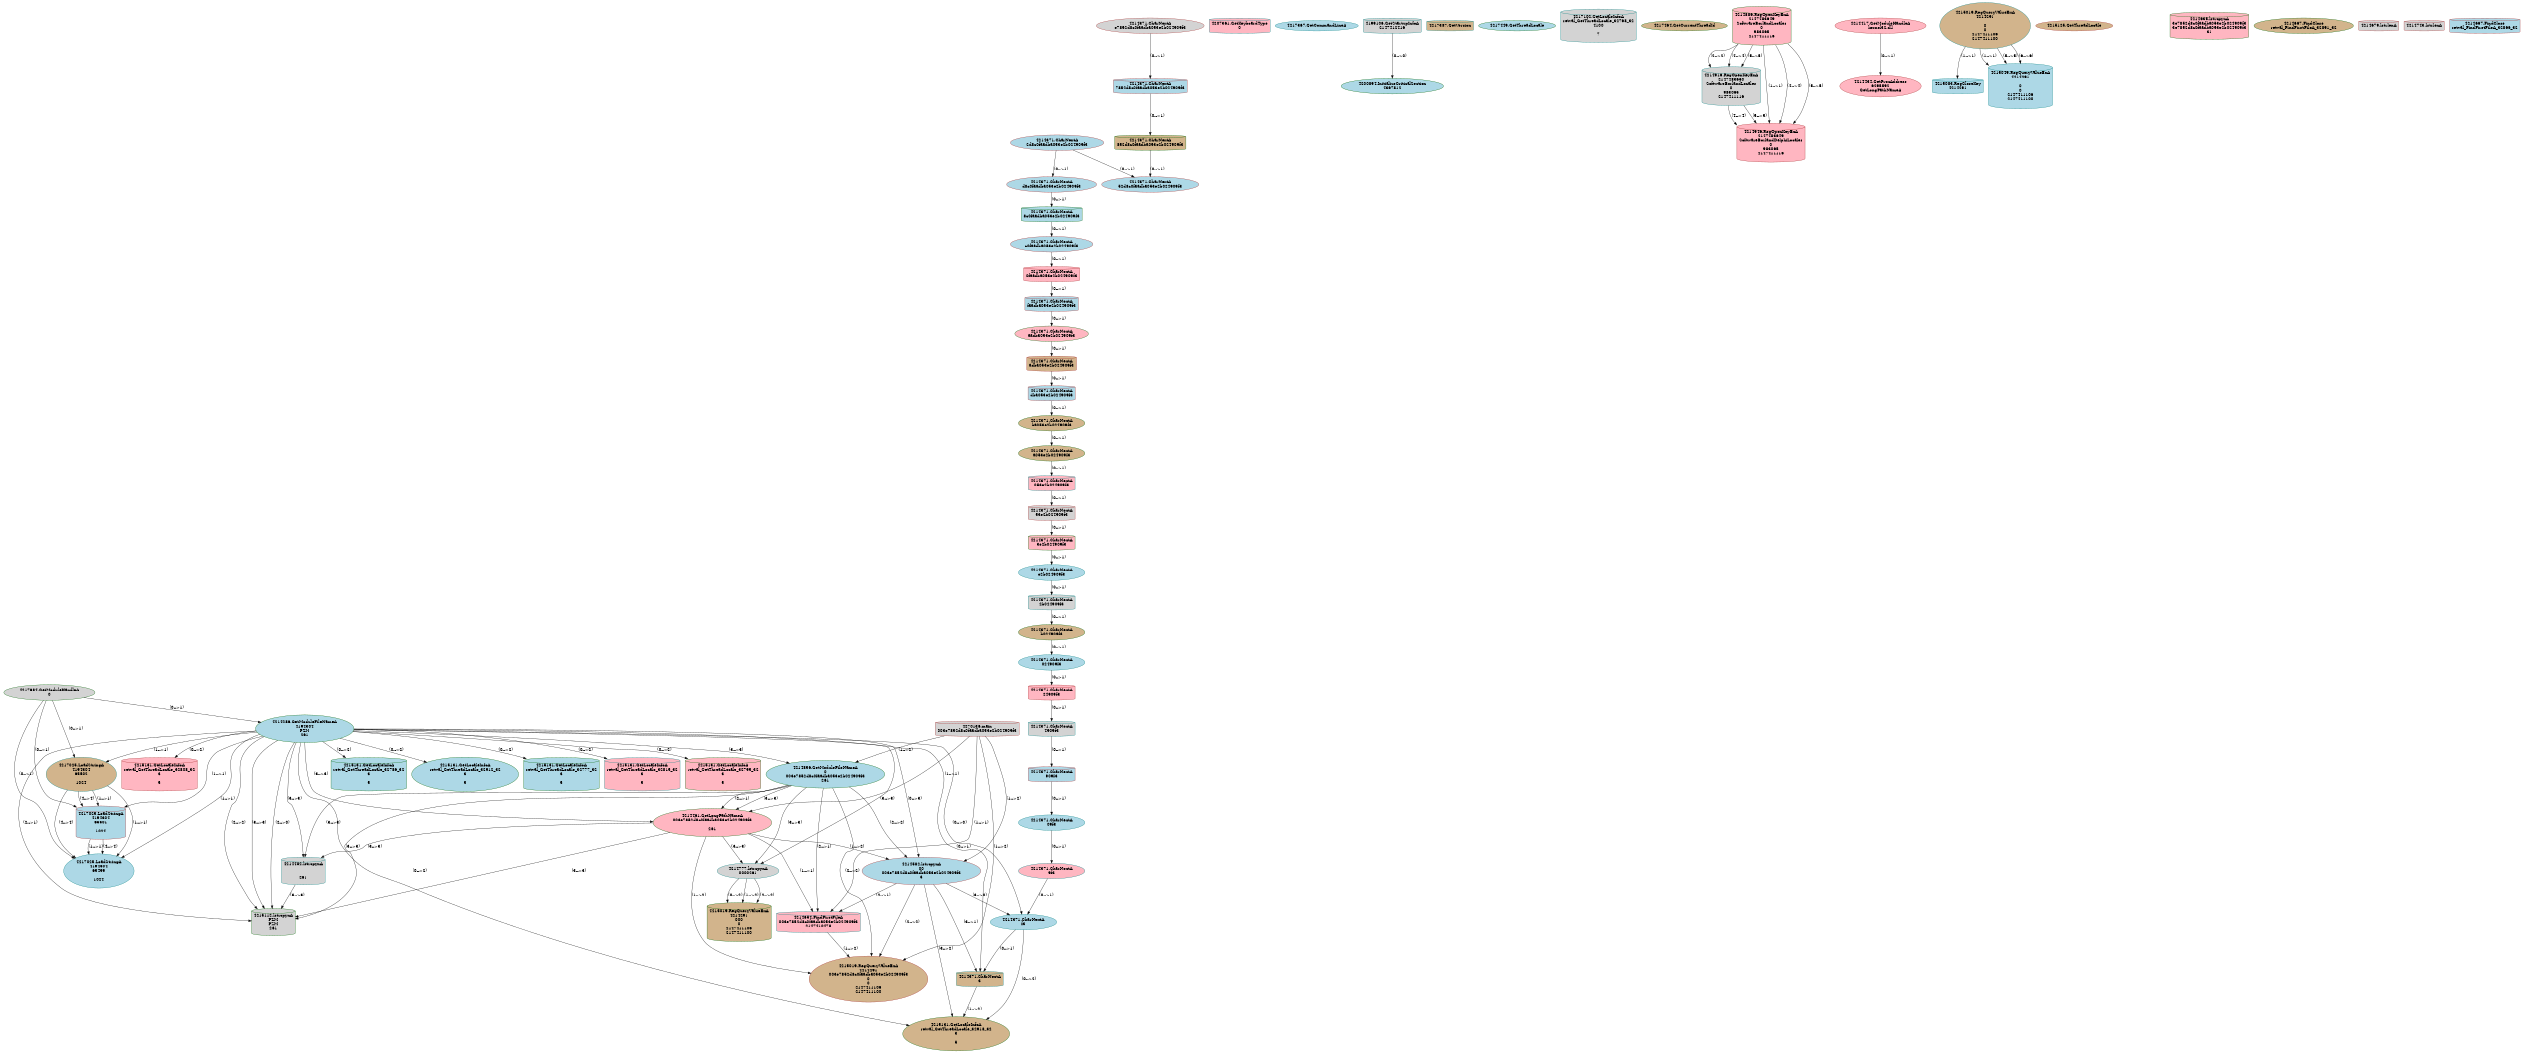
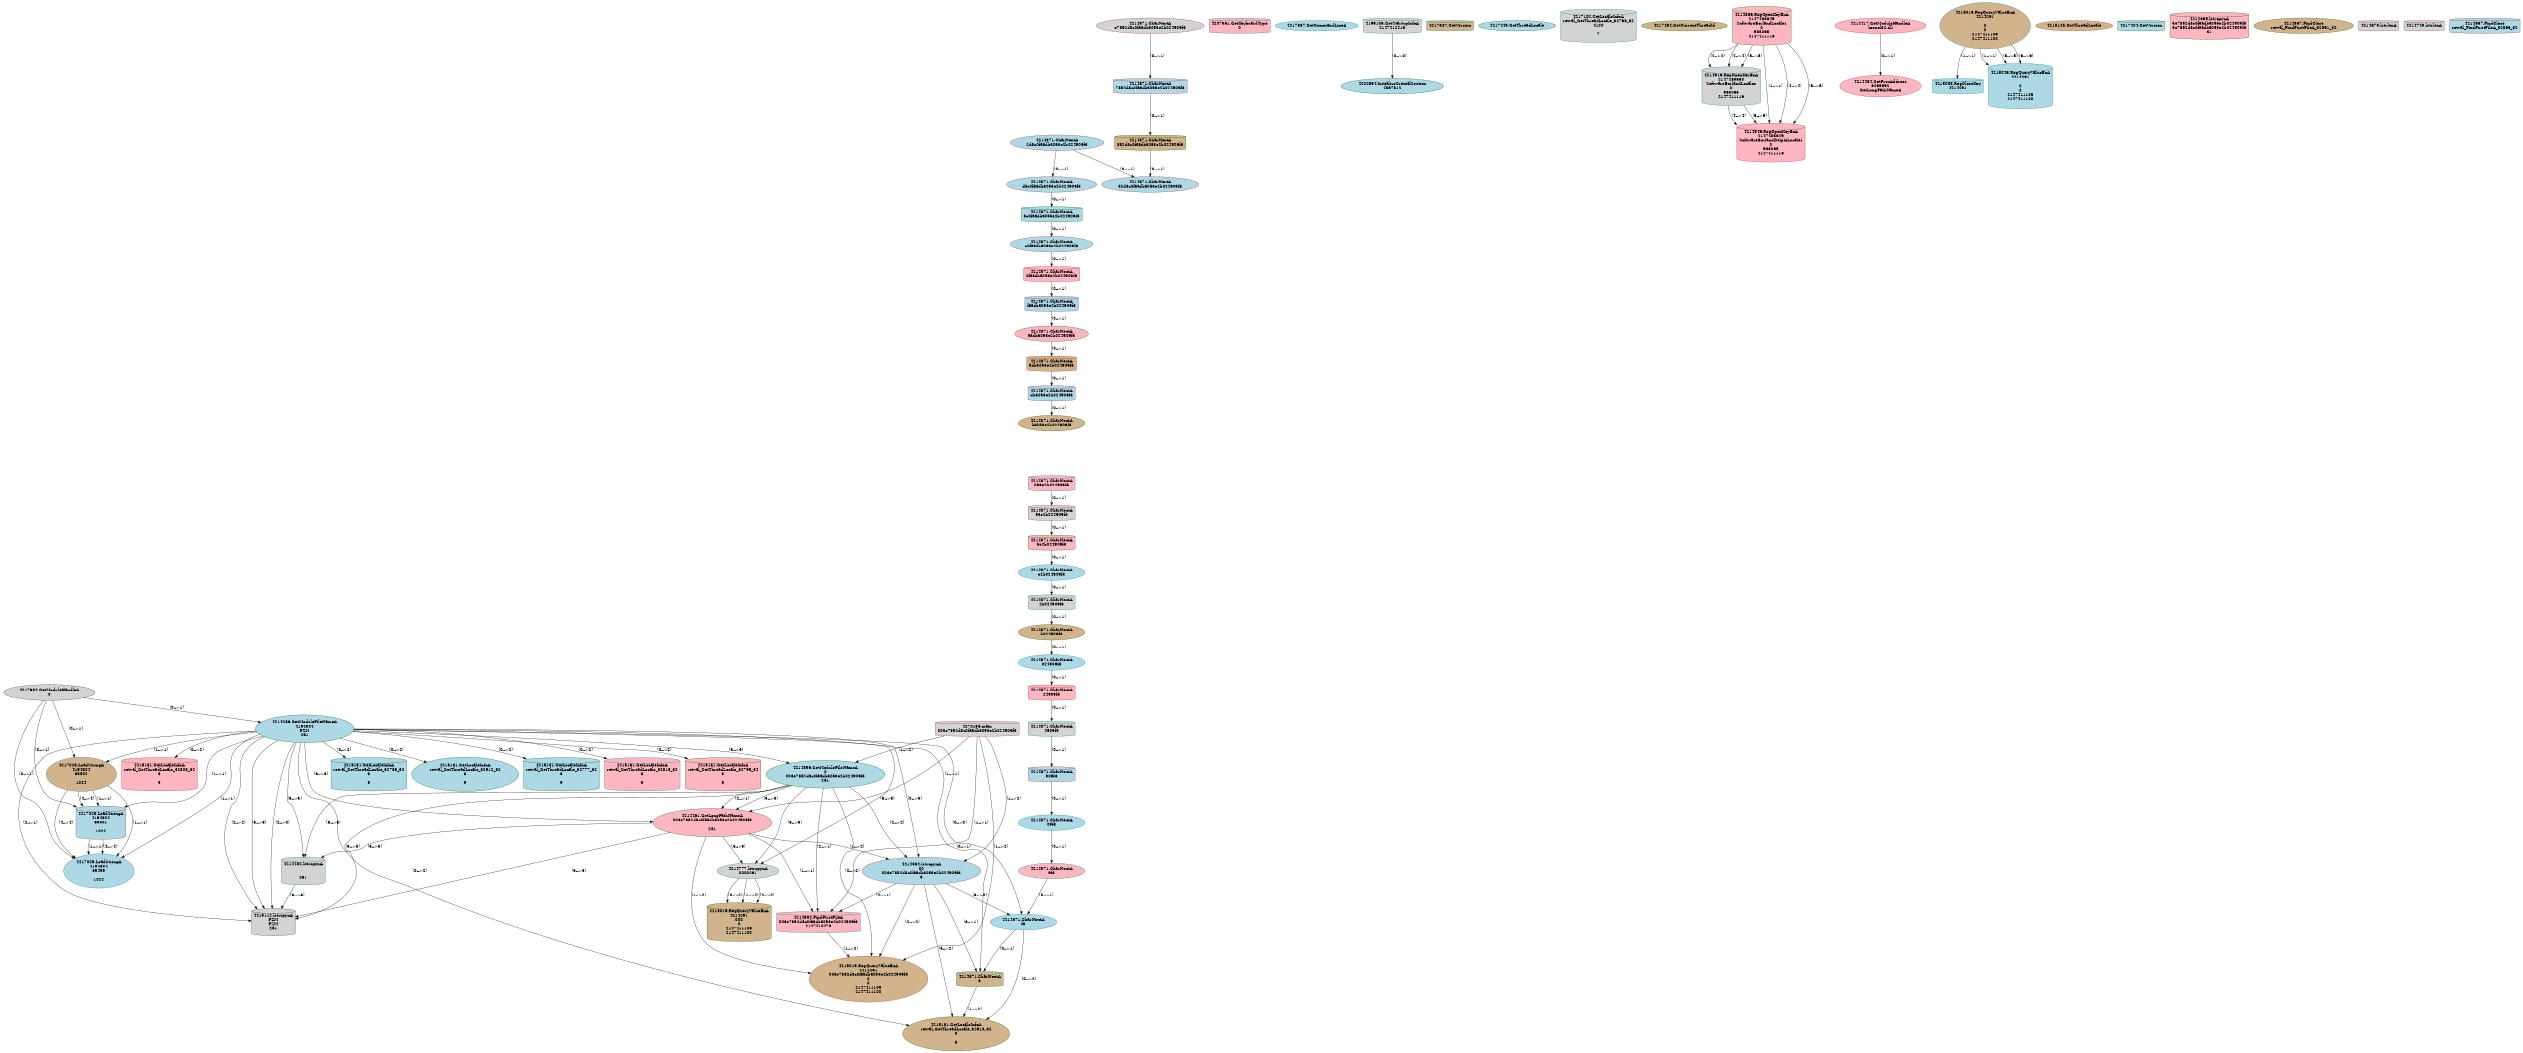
node "4217404.GetVersion": added
node "4214371.CharNextA a053e2b024909f3": removed
